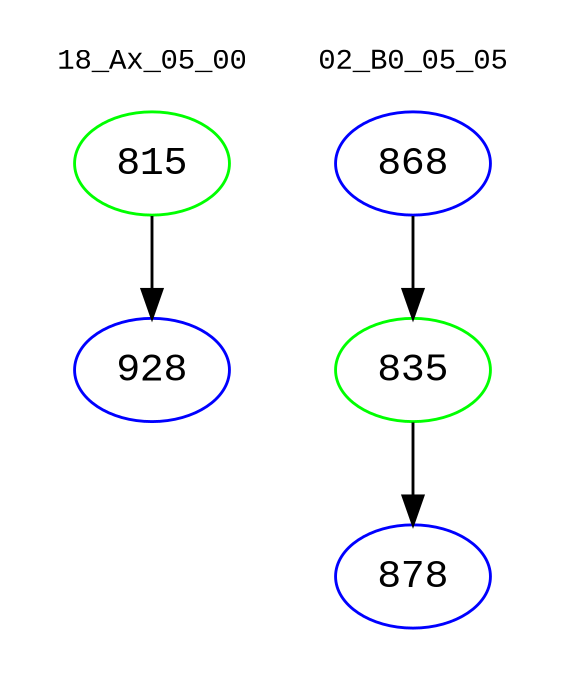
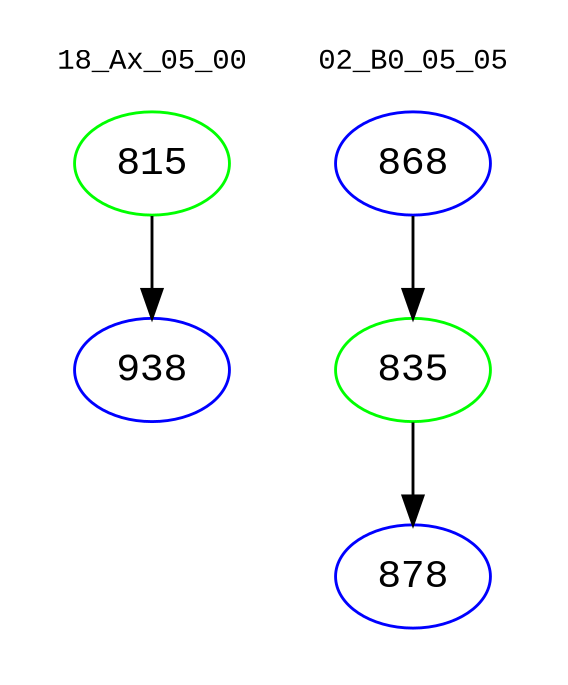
node "928": label "928" -> "938"
